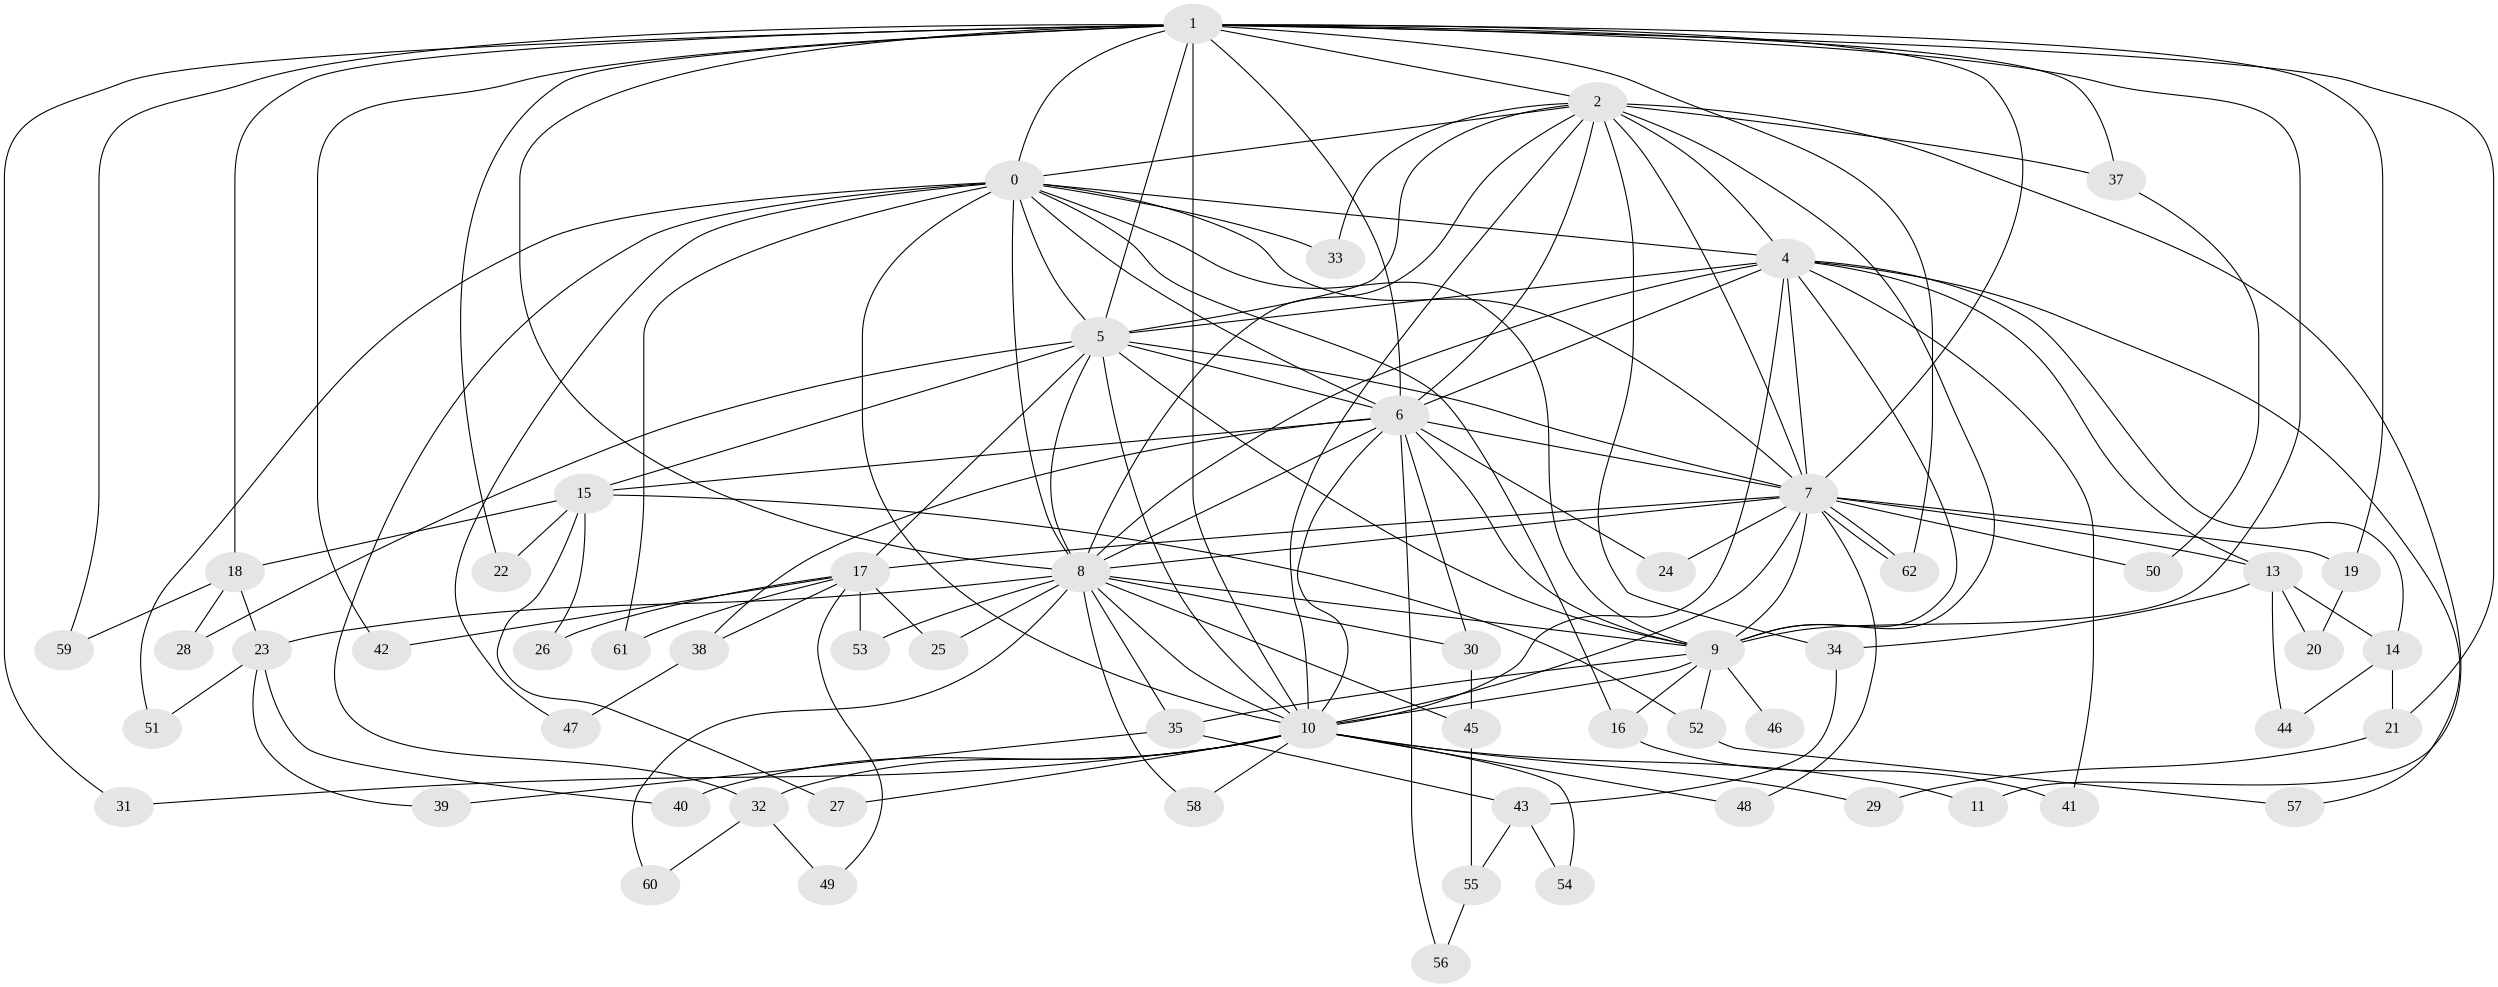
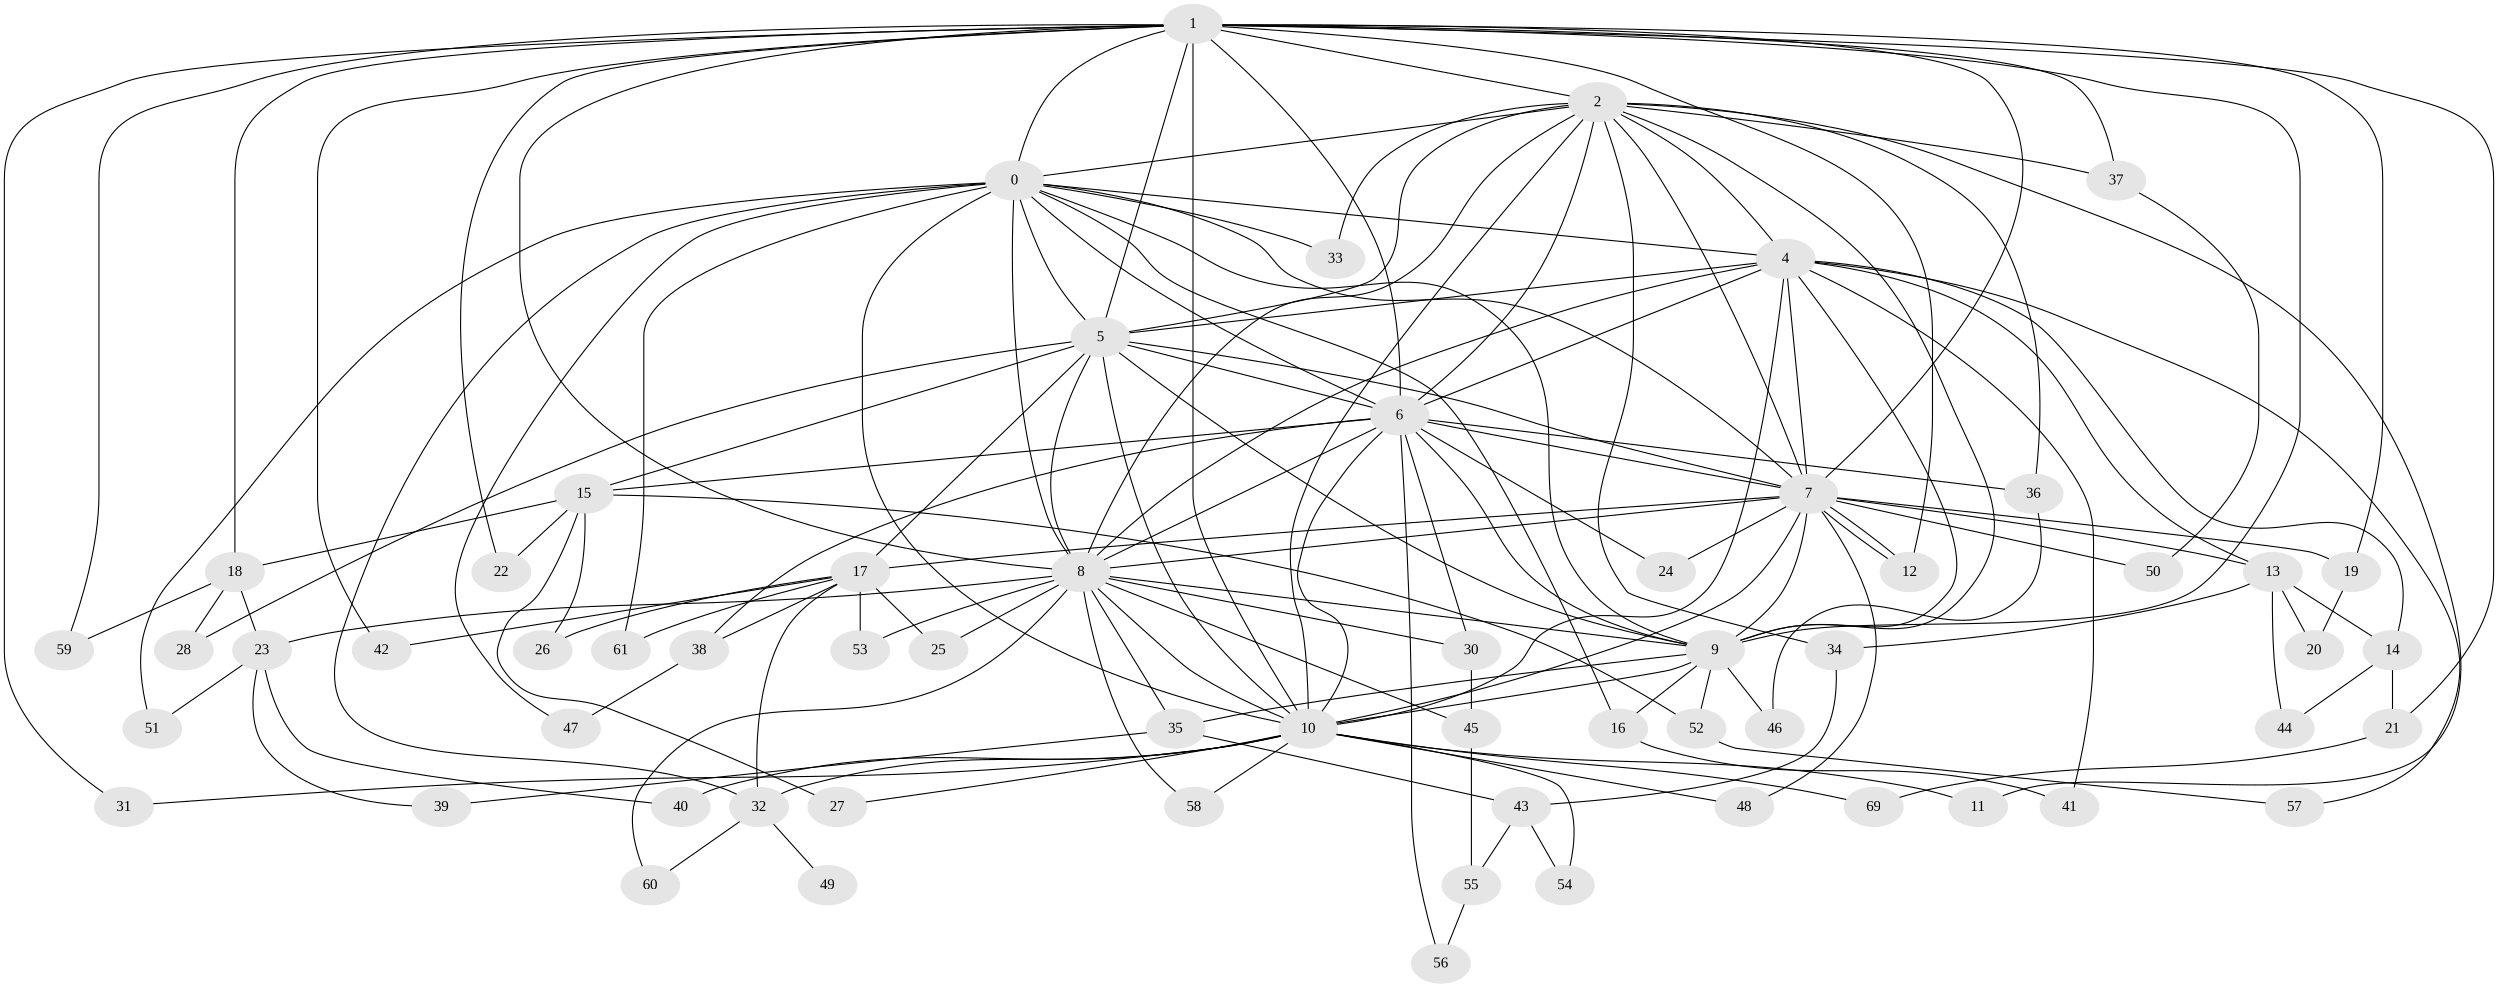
node "36": added
node "62": label "62" -> "12"
edge "17" -- "49": now "17" -- "32"
node "29": label "29" -> "69"
